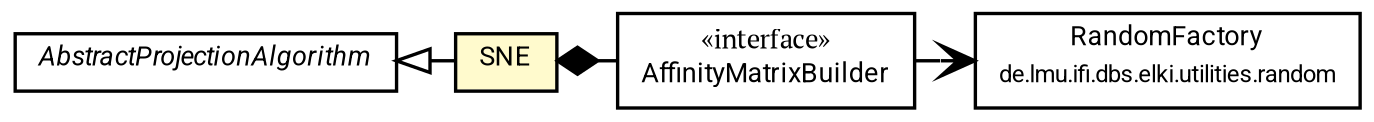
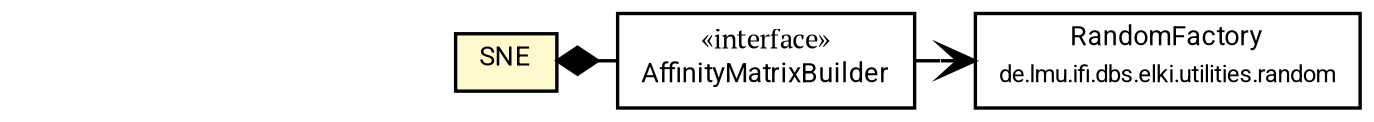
node "AbstractProjectionAlgorithm": removed
